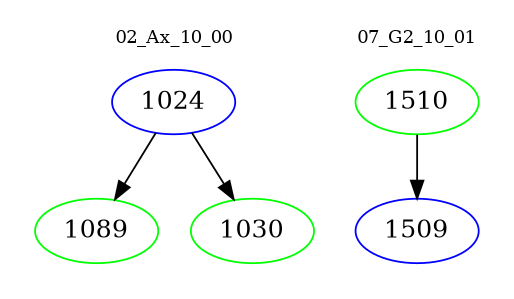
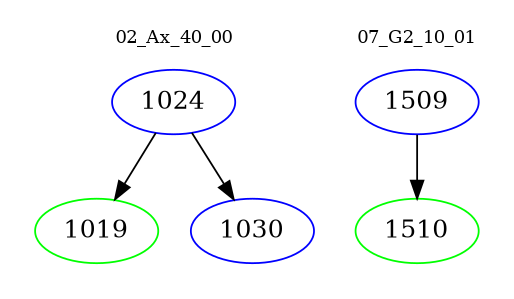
cluster "02_Ax_10_00": label "02_Ax_10_00" -> "02_Ax_40_00"
edge "1510" -> "1509": reversed
node "1089": label "1089" -> "1019"
node "1030": color green -> blue
